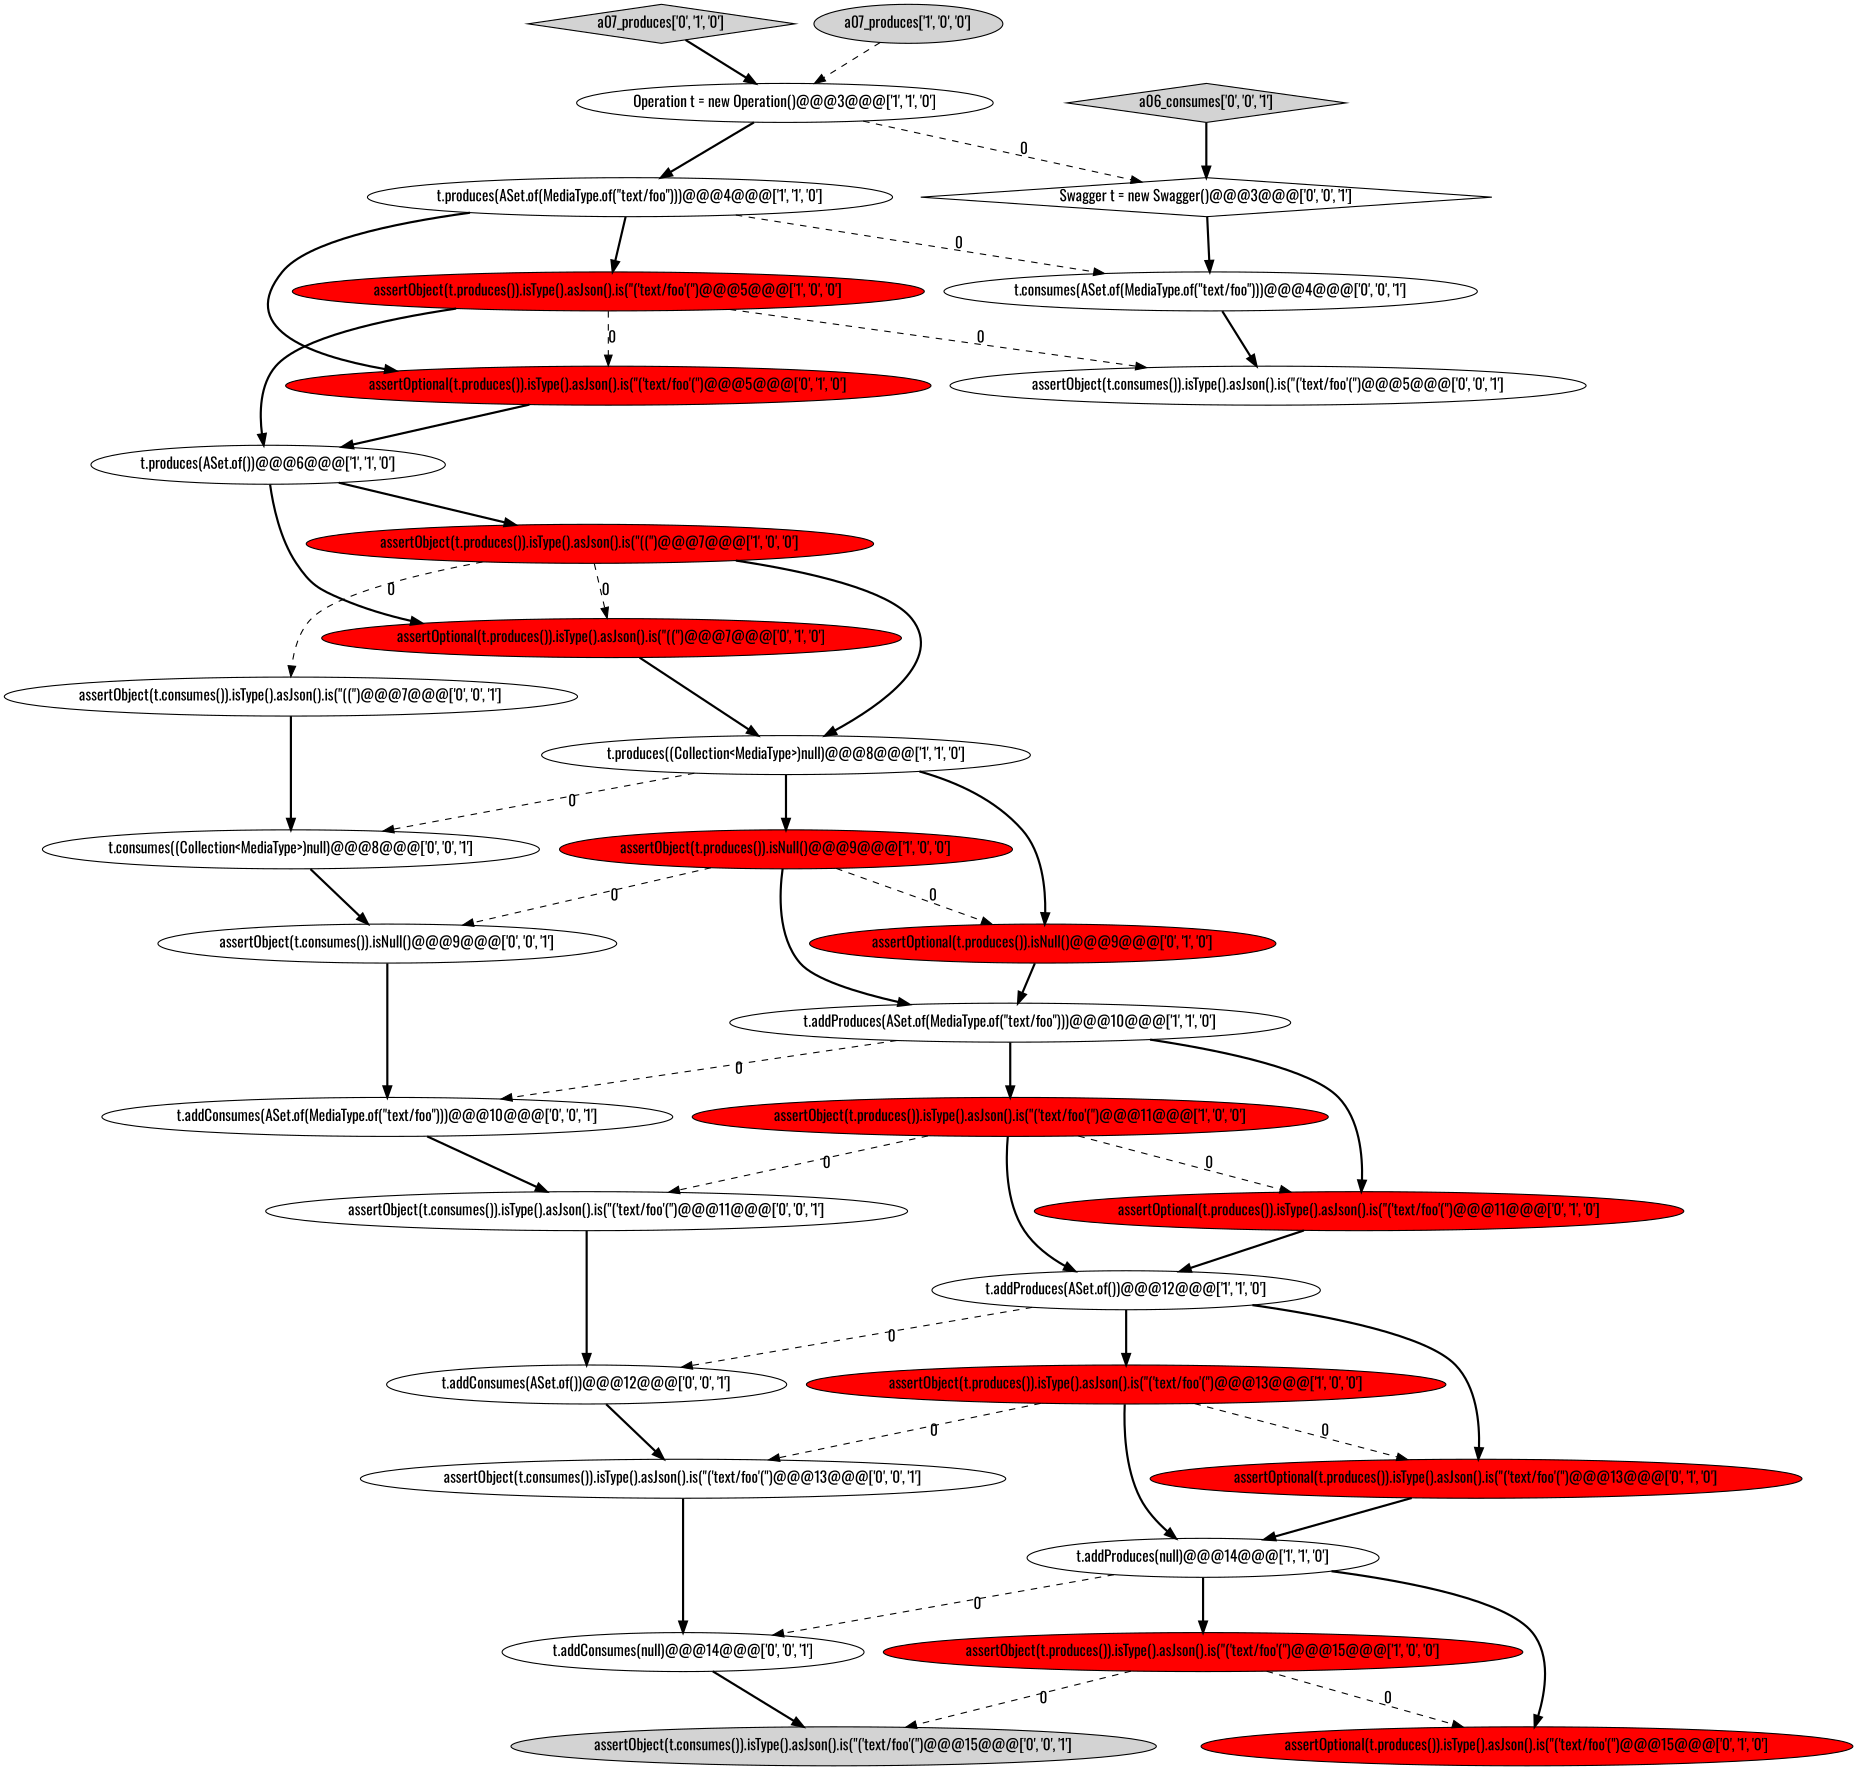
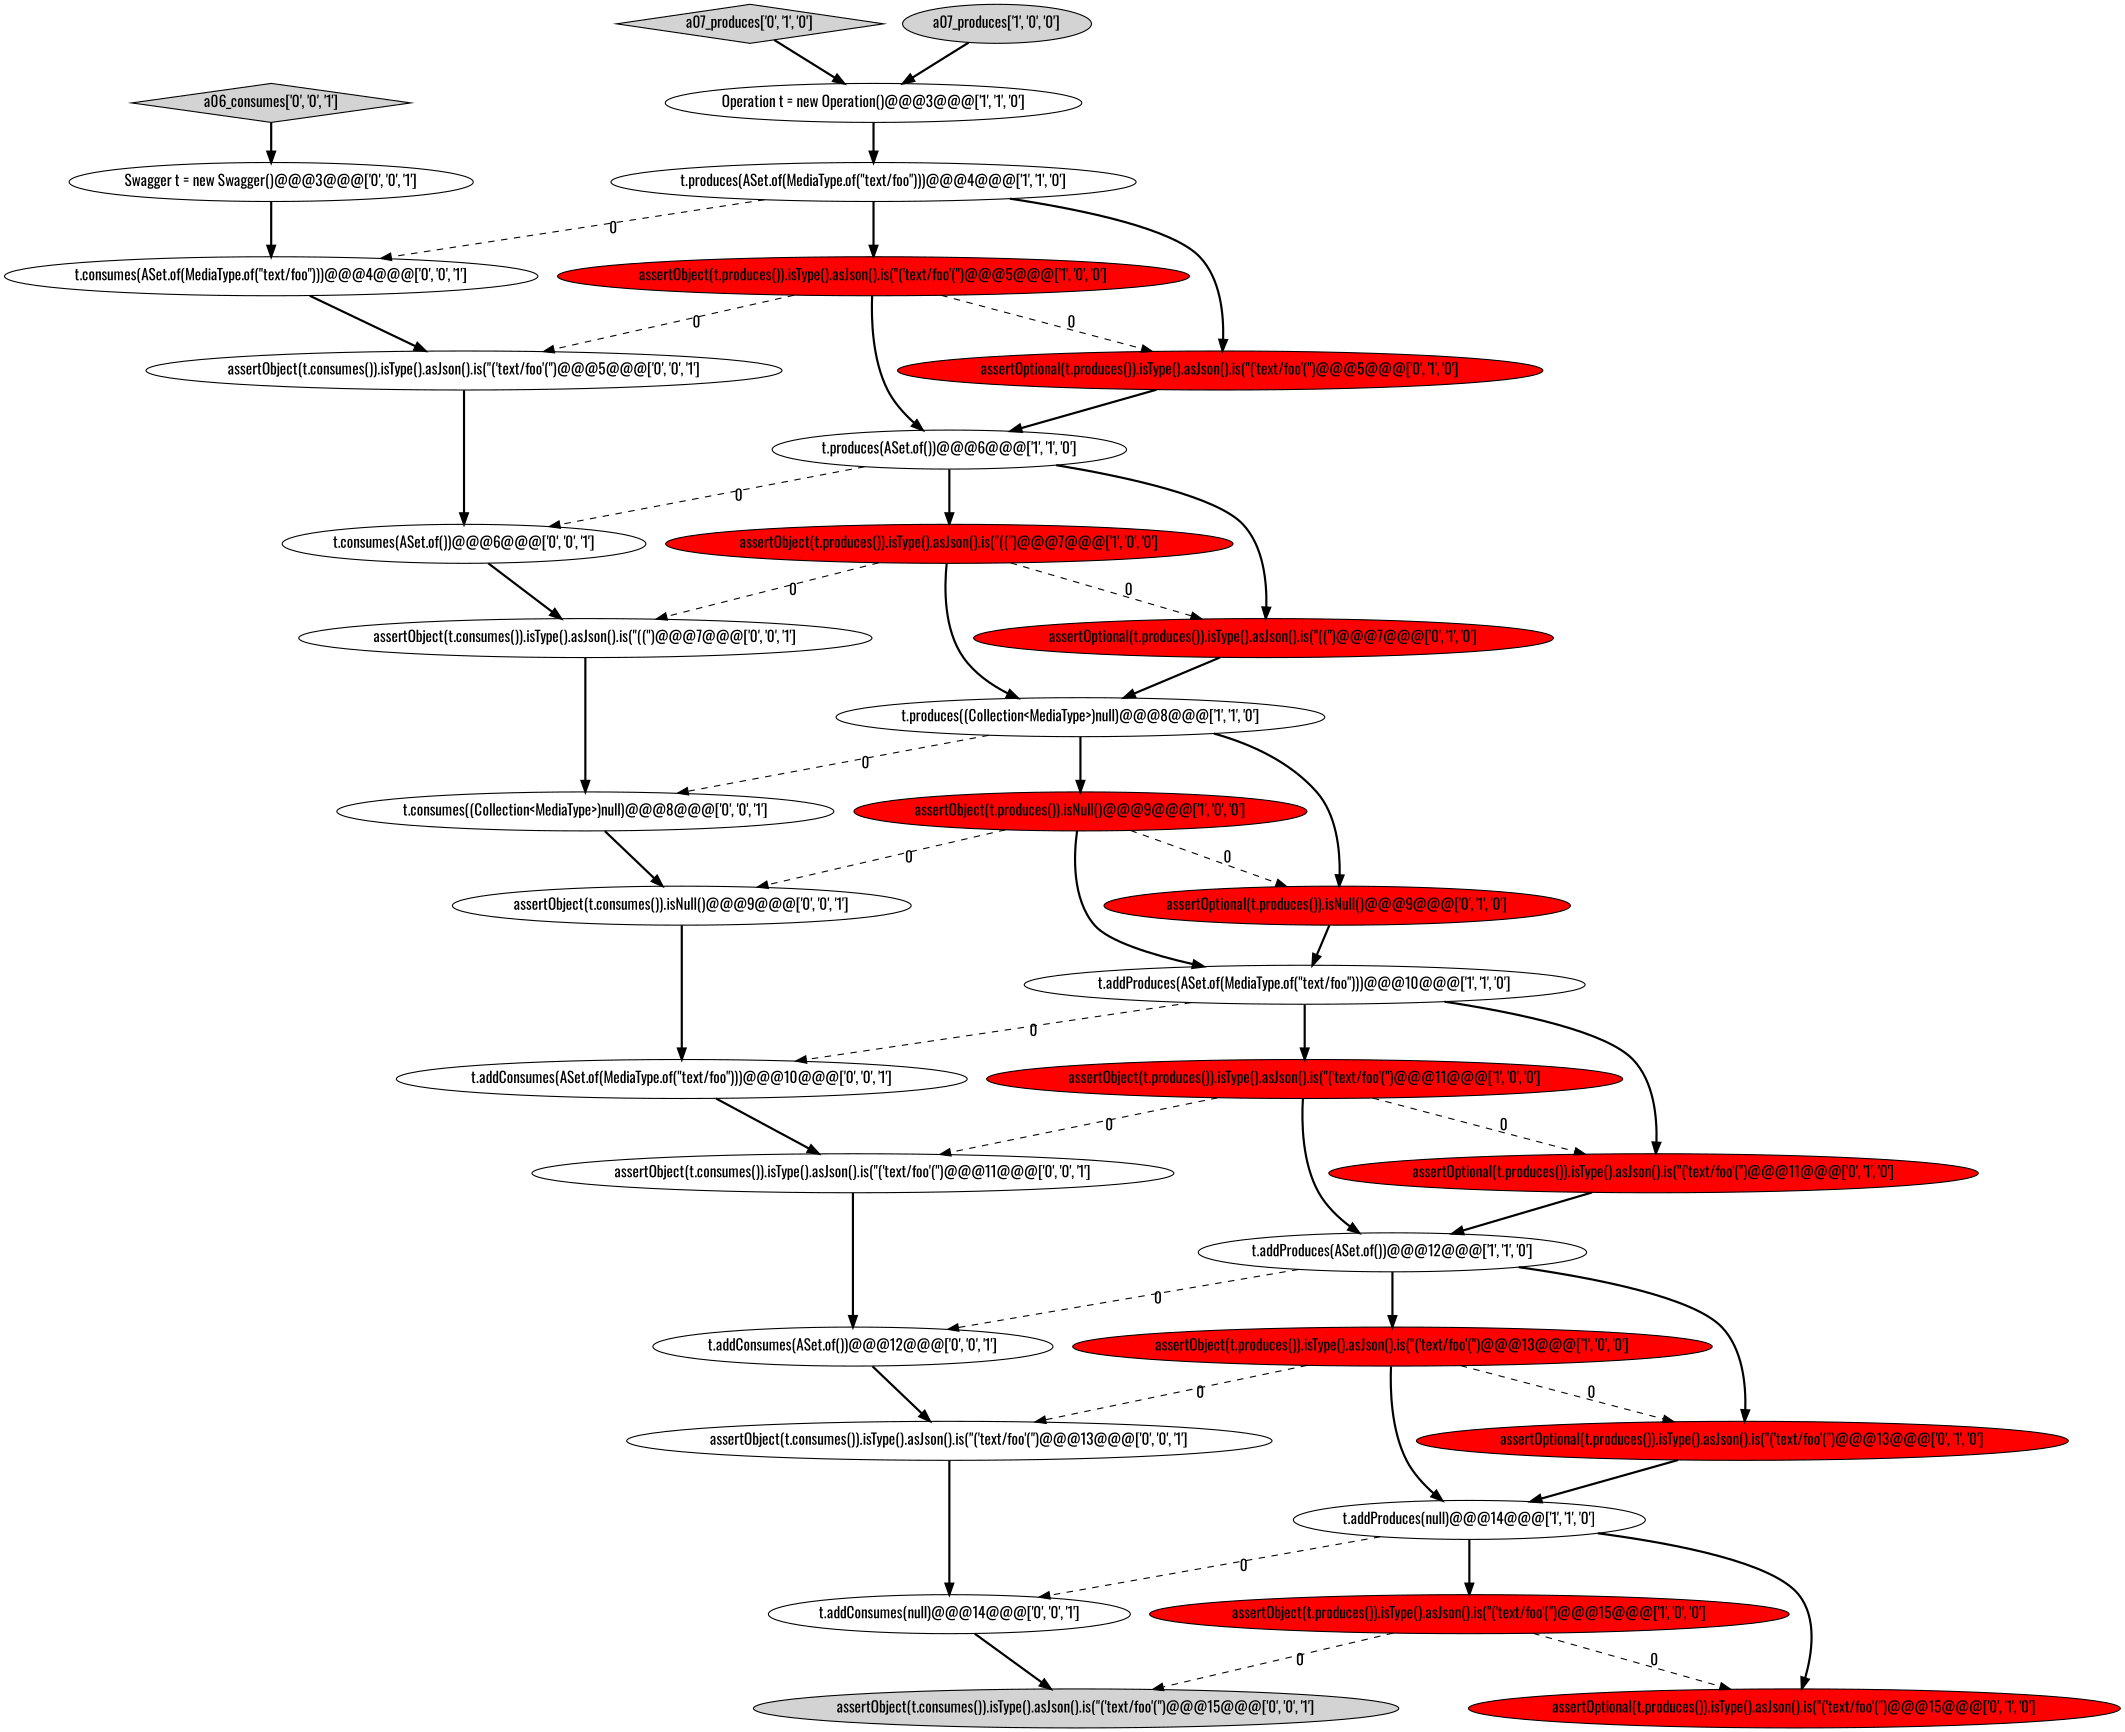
edge "a07_produces['1', '0', '0']" -> "Operation t = new Operation()@@@3@@@['1', '1', '0']": style dashed -> bold
edge "Operation t = new Operation()@@@3@@@['1', '1', '0']" -> "Swagger t = new Swagger()@@@3@@@['0', '0', '1']": removed, label "0"
node "Swagger t = new Swagger()@@@3@@@['0', '0', '1']": shape diamond -> ellipse
node "t.consumes(ASet.of())@@@6@@@['0', '0', '1']": added
